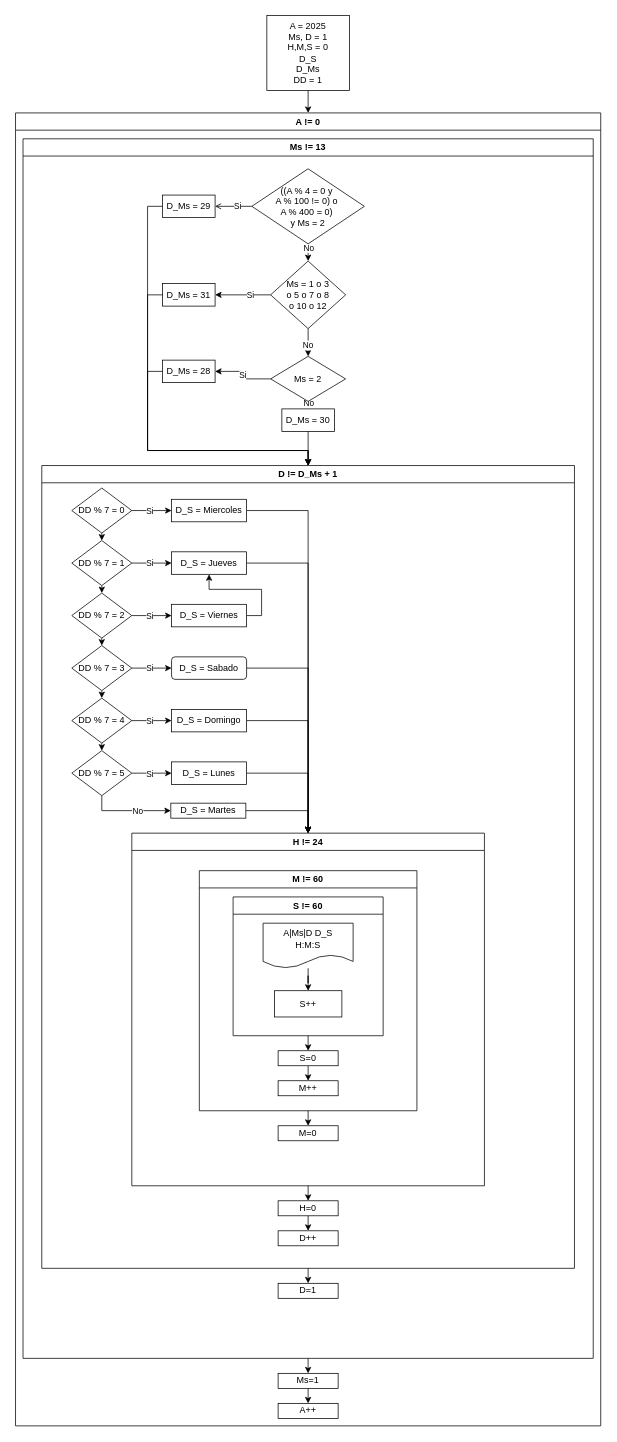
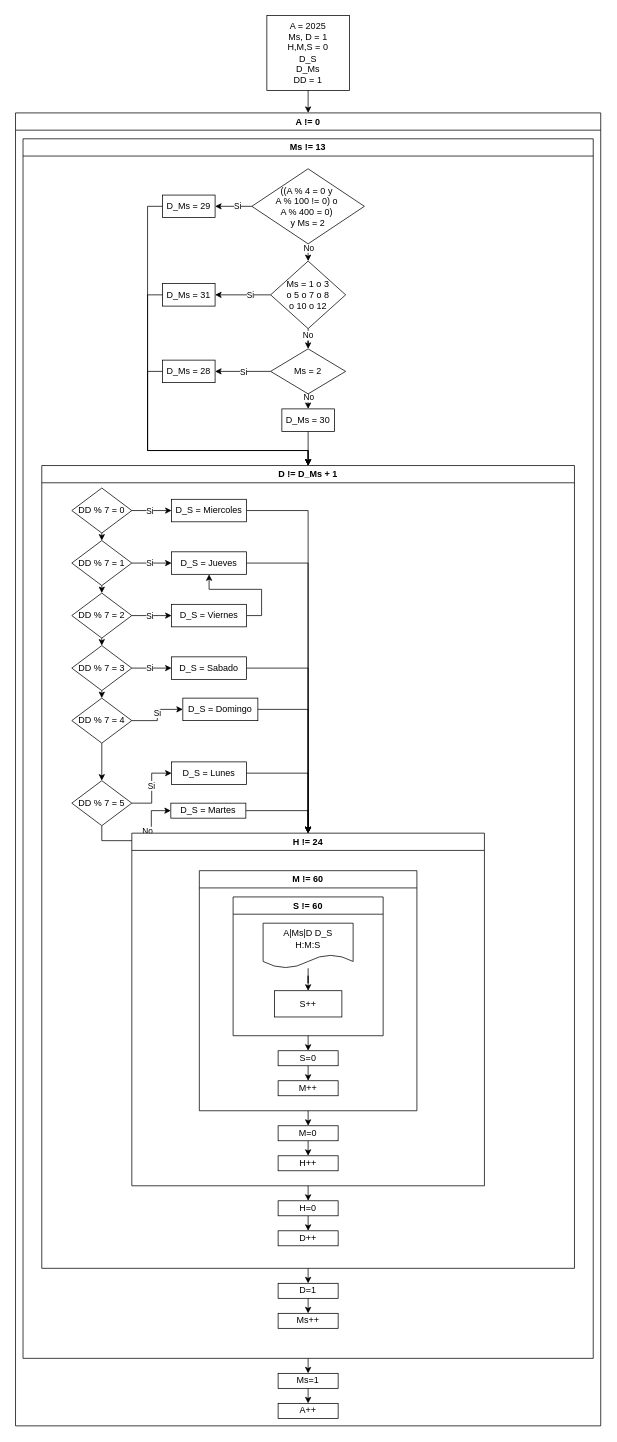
edge "((A % 4 = 0 y A % 100 != 0) o A % 400 = 0) y Ms = 2" -> "D_Ms = 29": arrowhead open -> classic
node "Ms = 2": moved (308, 379) -> (308, 371)
node "D_S = Sabado": shape rounded rectangle -> rectangle
node "D_S = Domingo": moved (209, 720) -> (220, 709)
node "DD % 7 = 5": moved (102, 773) -> (102, 803)
edge "M=0" -> "H++": added
node "H++": added
edge "D=1" -> "Ms++": added
node "Ms++": added
